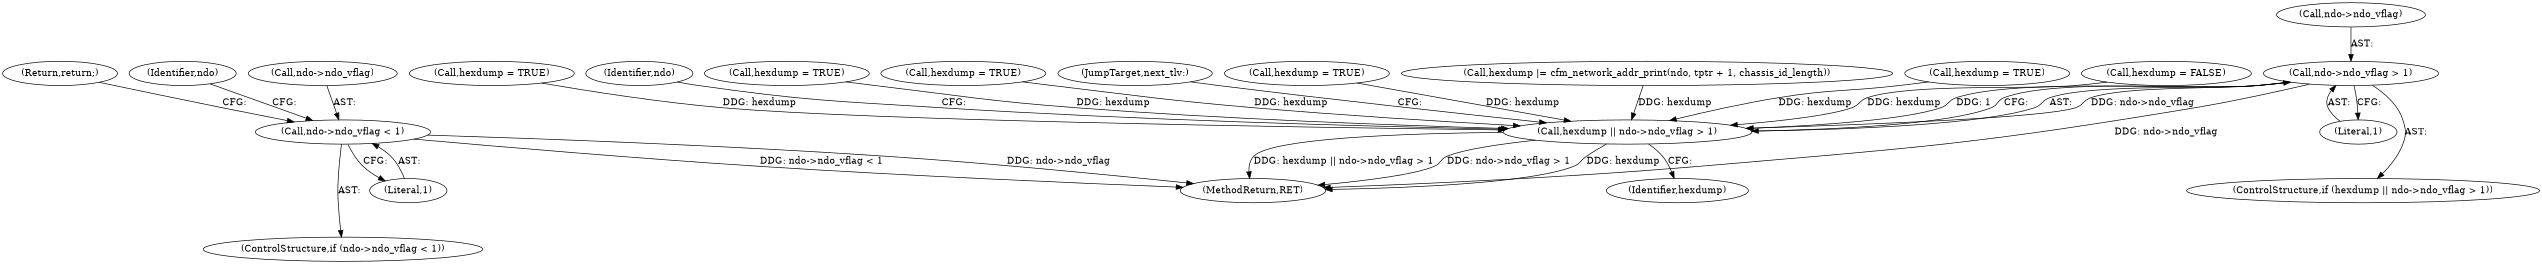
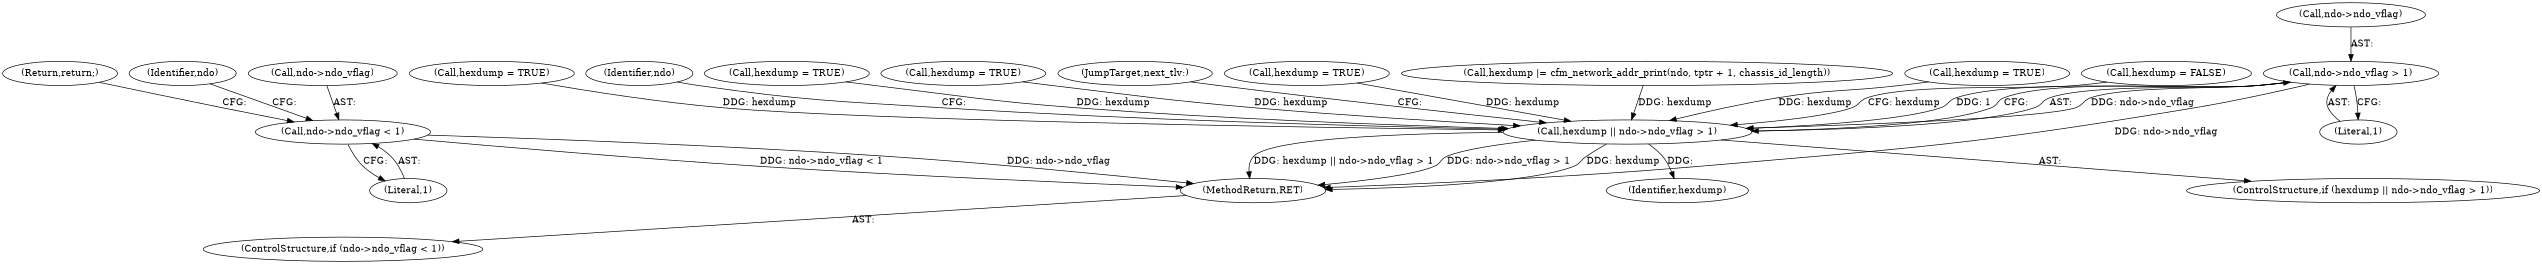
edge "(Call,hexdump = FALSE)" -> "(Call,hexdump || ndo->ndo_vflag > 1)": label "DDG: hexdump" -> "CFG: hexdump"
edge "(Call,ndo->ndo_vflag > 1)" -> "(ControlStructure,if (hexdump || ndo->ndo_vflag > 1))": now "(Call,hexdump || ndo->ndo_vflag > 1)" -> "(ControlStructure,if (hexdump || ndo->ndo_vflag > 1))"
edge "(Call,hexdump || ndo->ndo_vflag > 1)" -> "(Identifier,hexdump)": label "CFG: " -> "DDG: "
edge "(Call,ndo->ndo_vflag < 1)" -> "(ControlStructure,if (ndo->ndo_vflag < 1))": now "(MethodReturn,RET)" -> "(ControlStructure,if (ndo->ndo_vflag < 1))"
